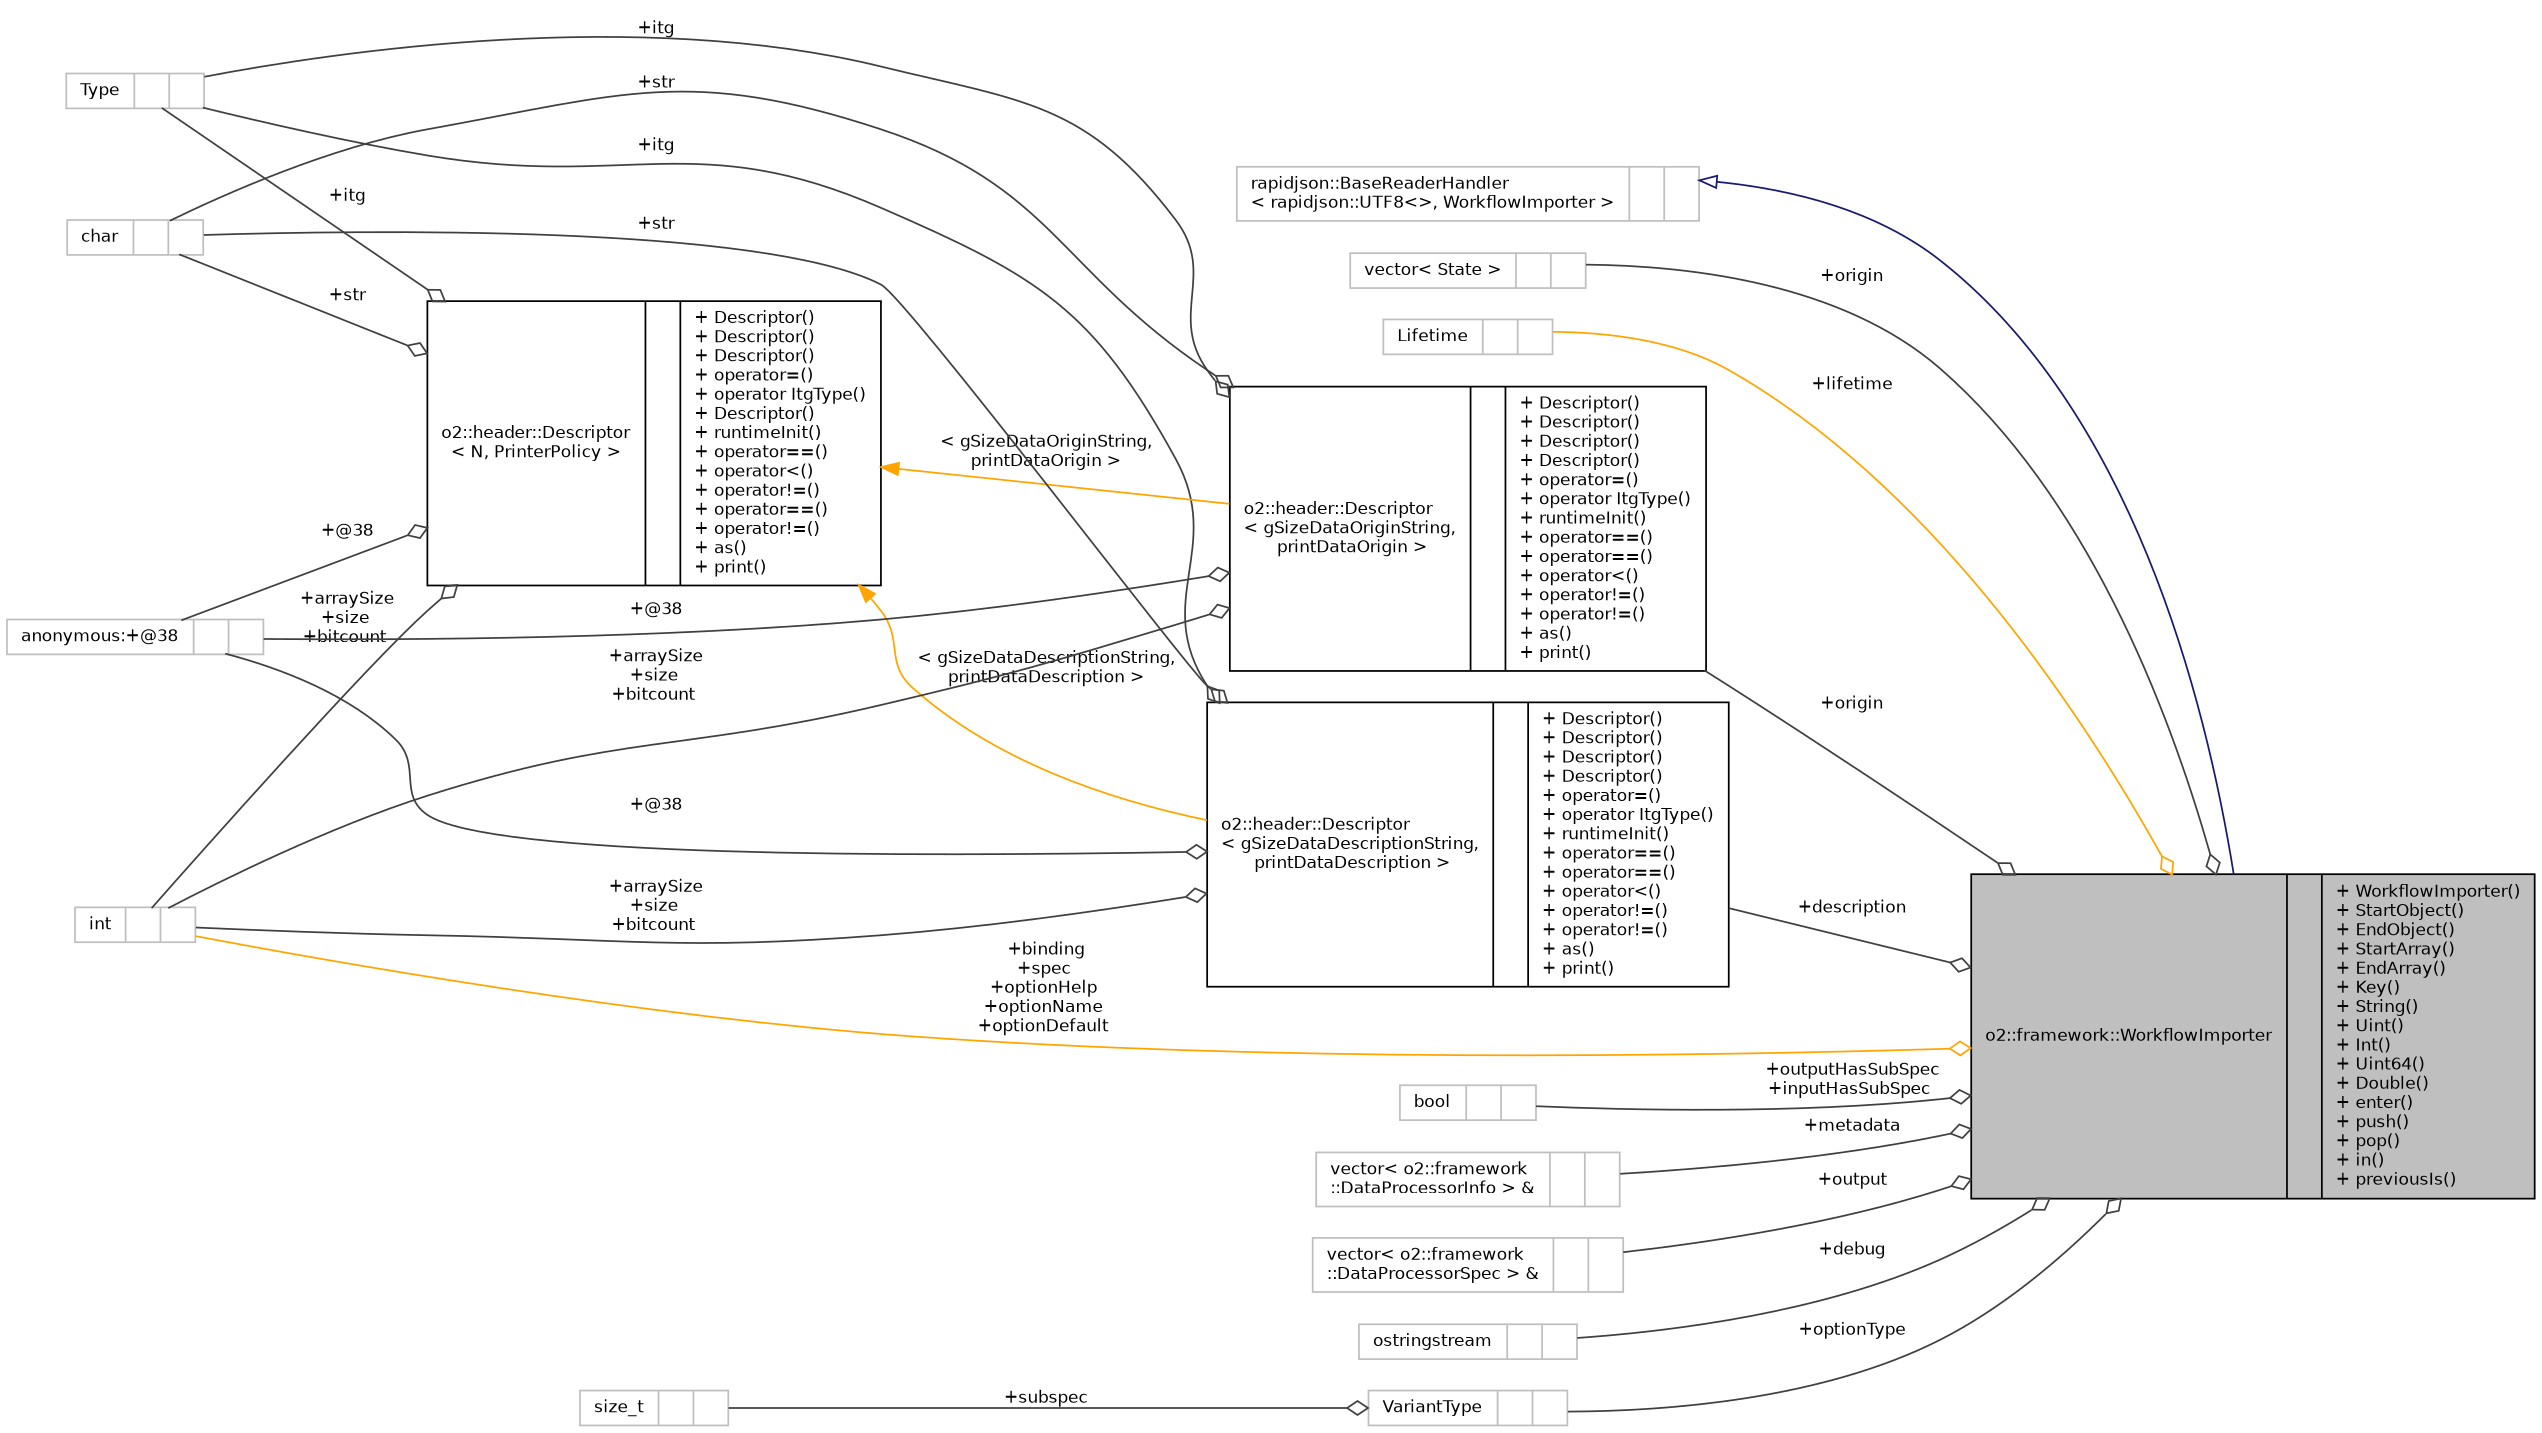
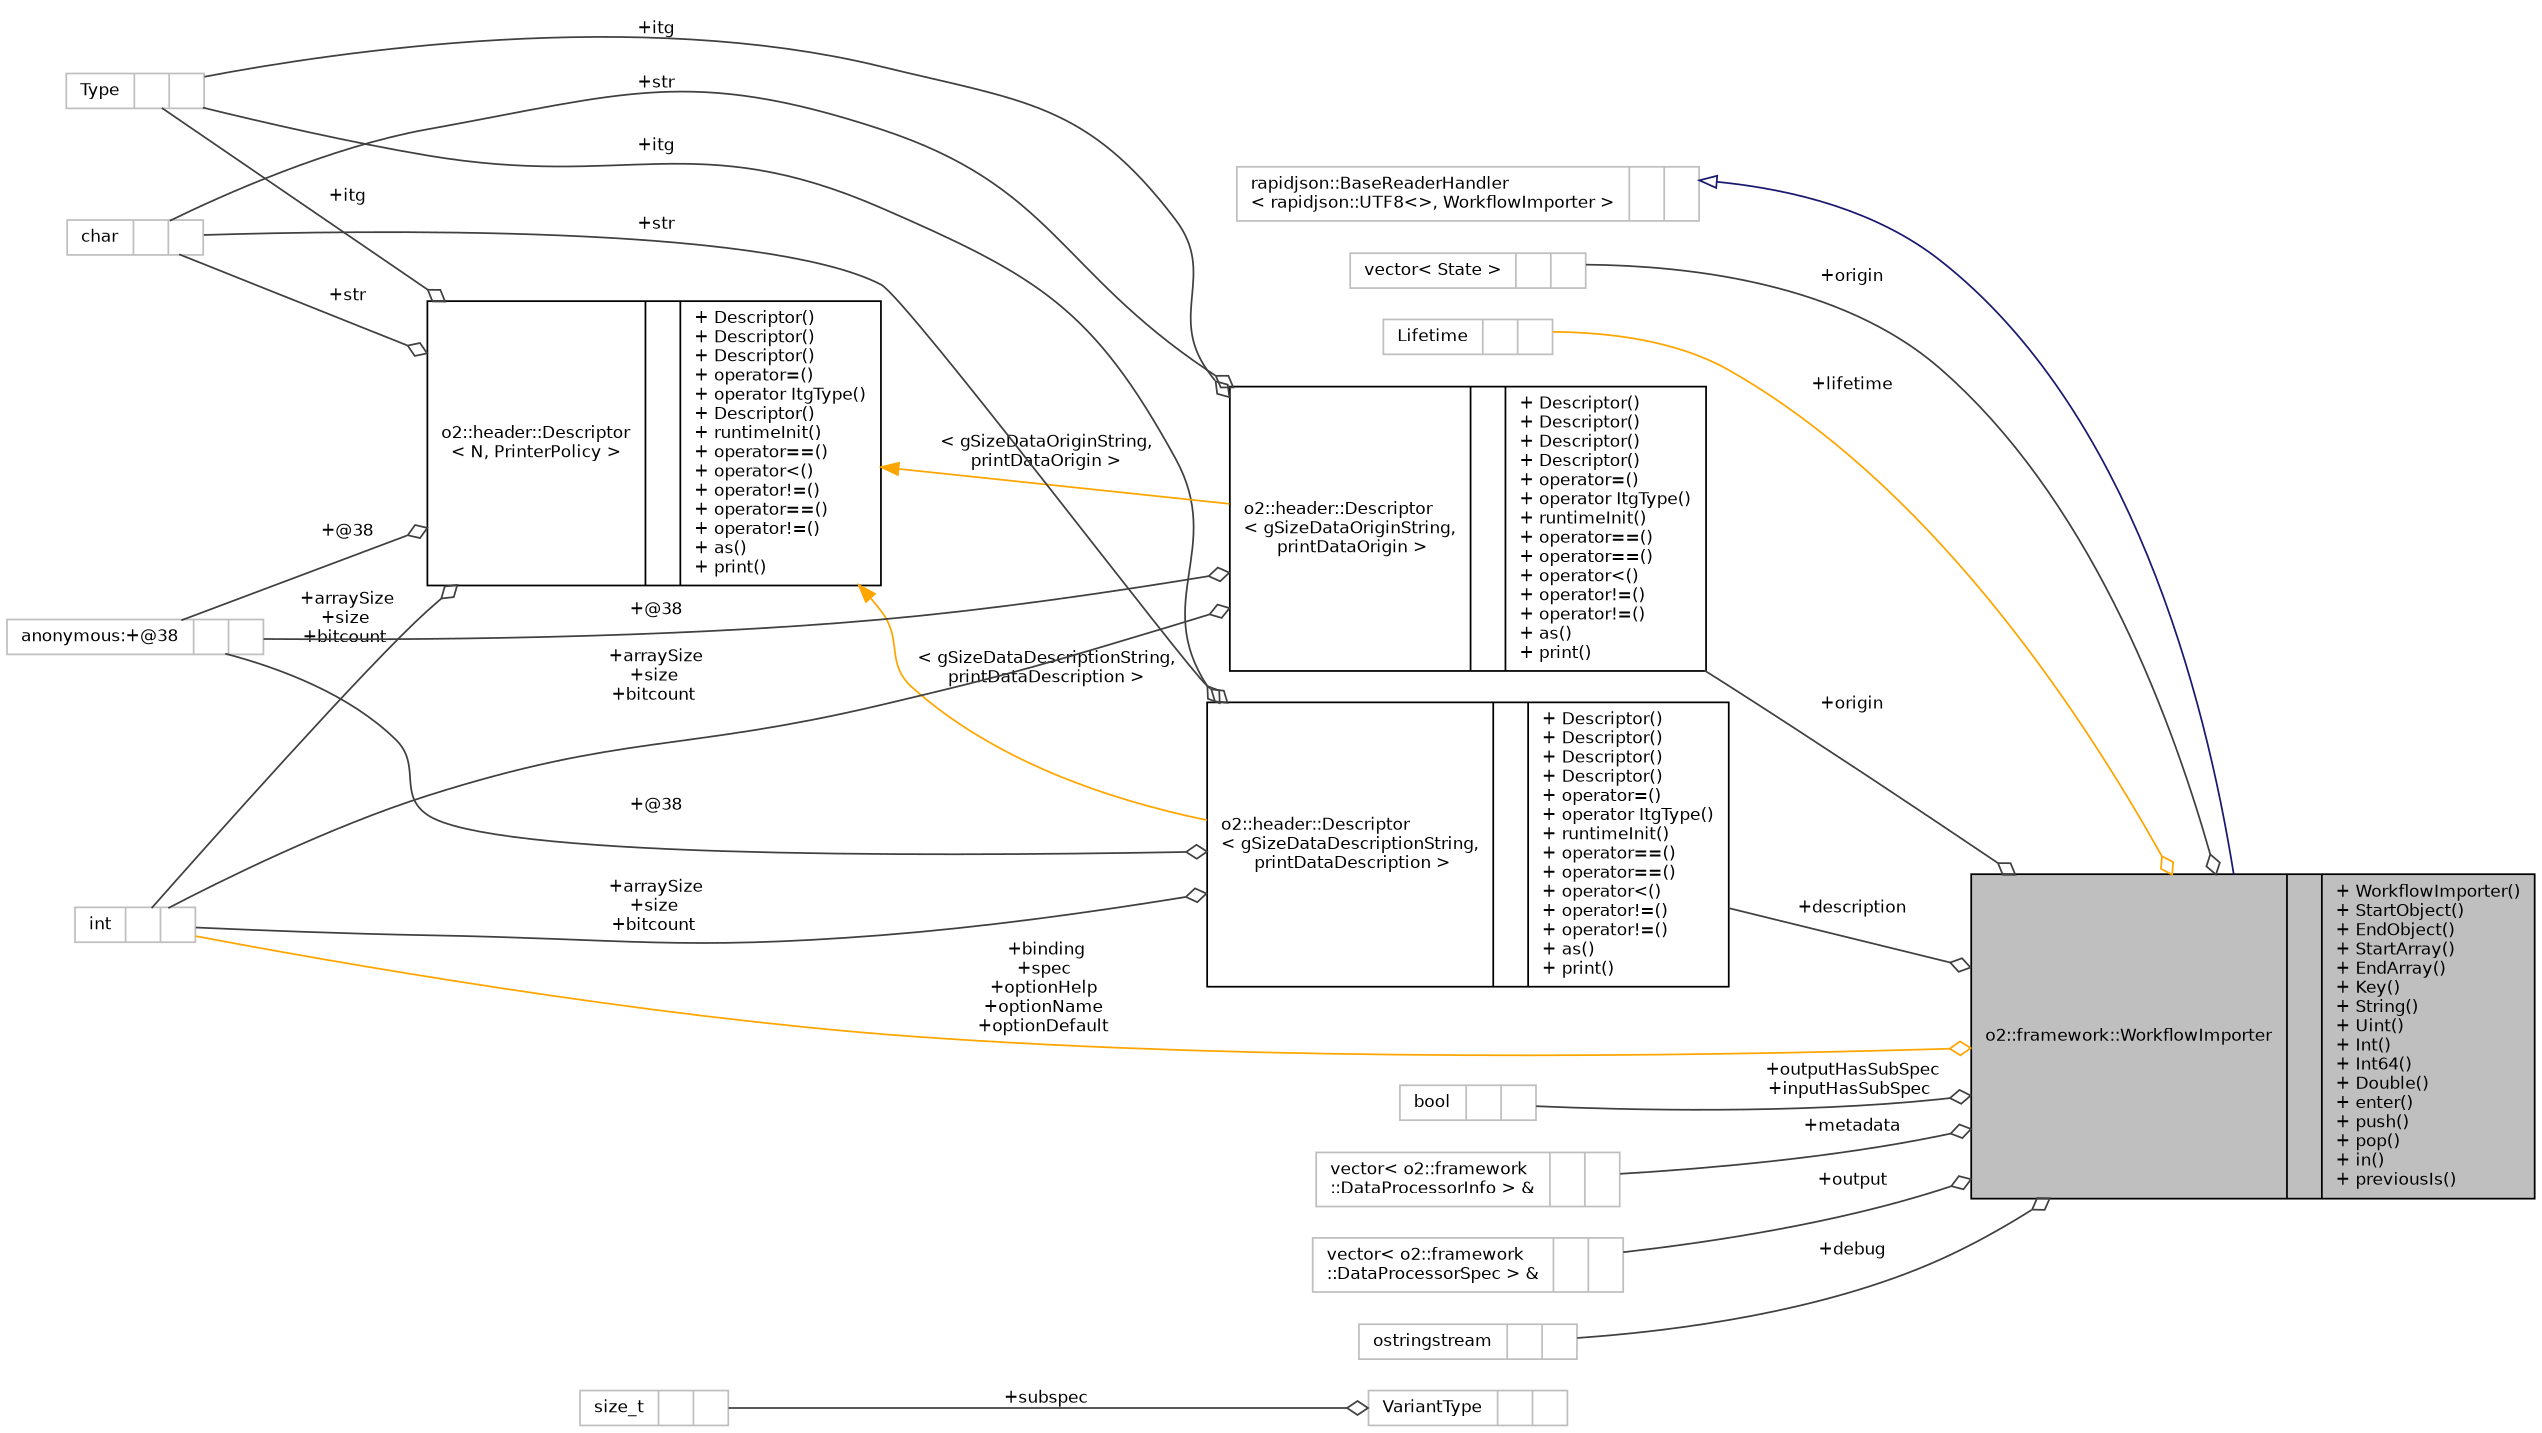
node "o2::framework::WorkflowImporter": text "+ Uint64()" -> "+ Int64()"
edge "VariantType" -> "o2::framework::WorkflowImporter": removed, label "+optionType"
